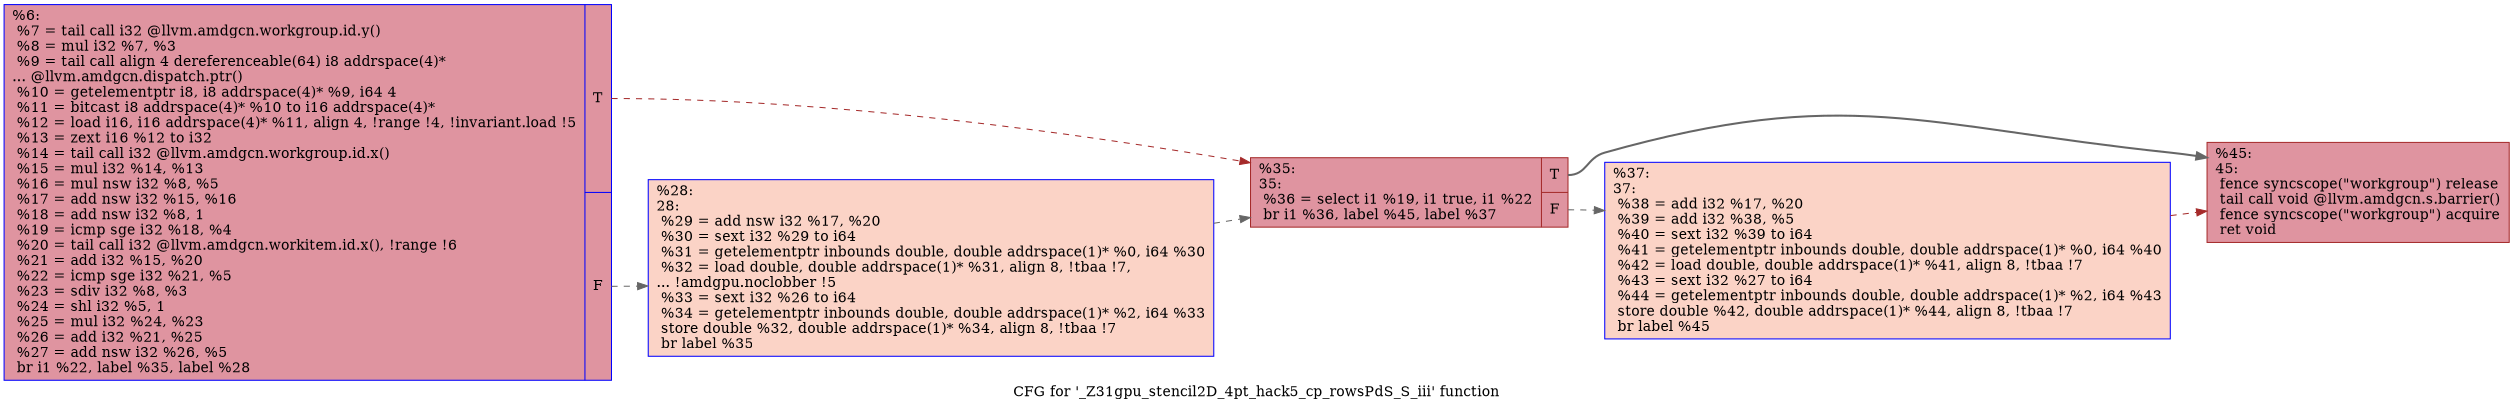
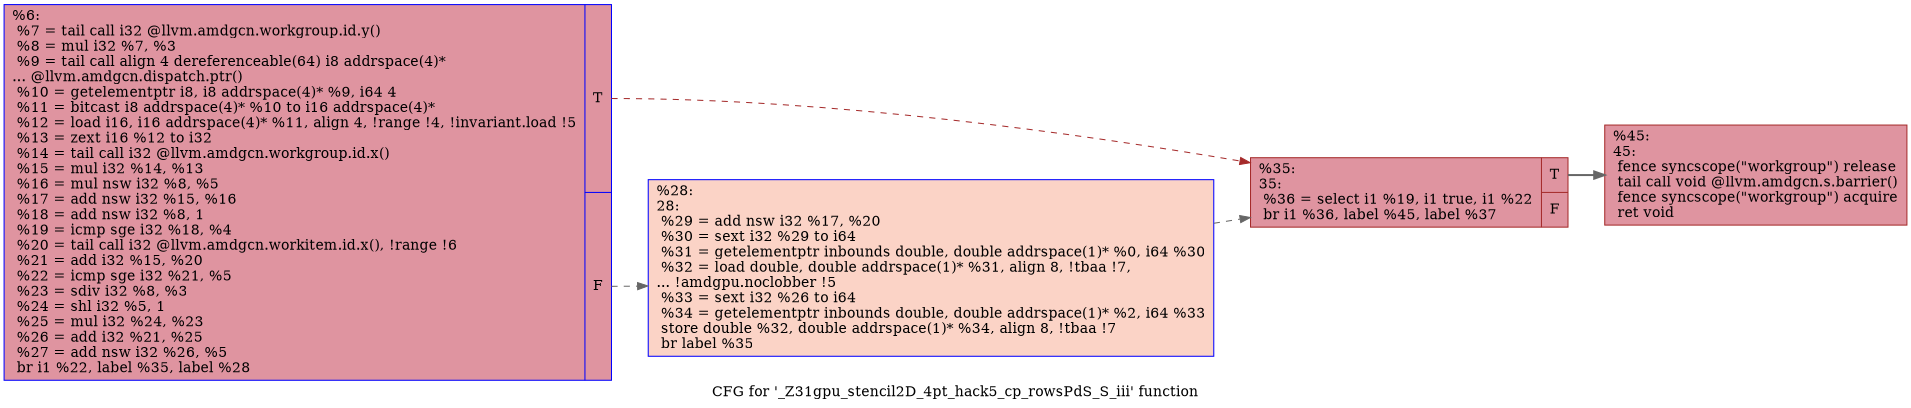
node "%37:": removed
